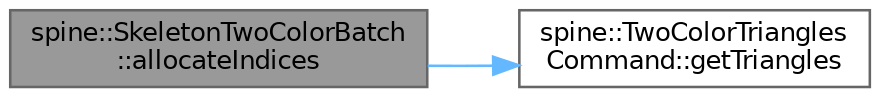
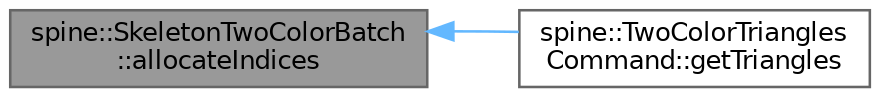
edge "spine::SkeletonTwoColorBatch ::allocateIndices" -> "spine::TwoColorTriangles Command::getTriangles": reversed
